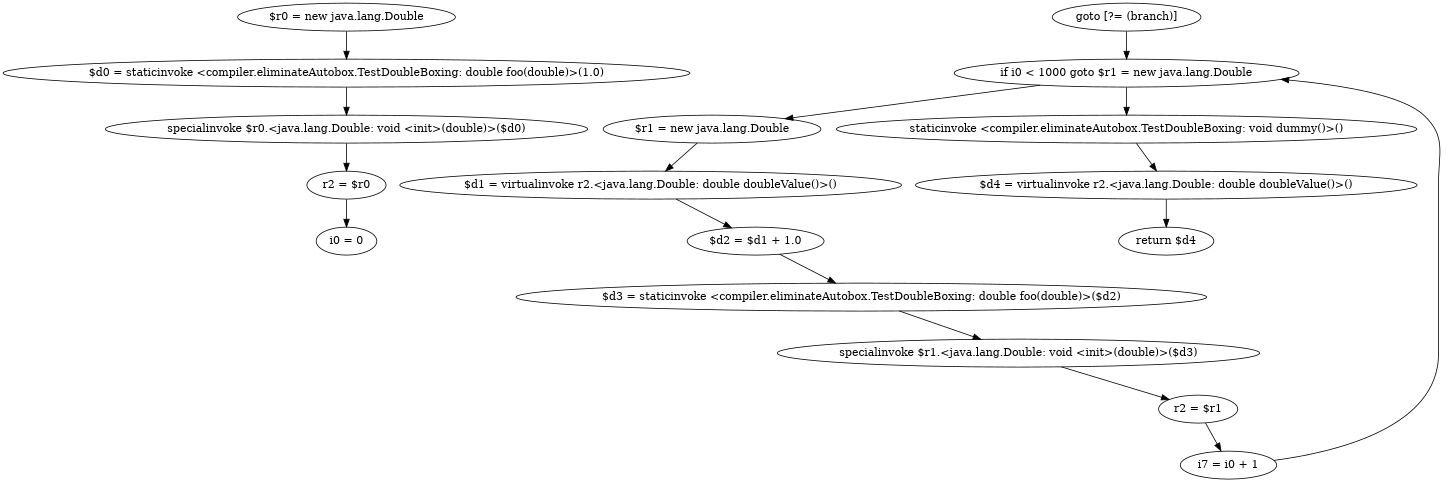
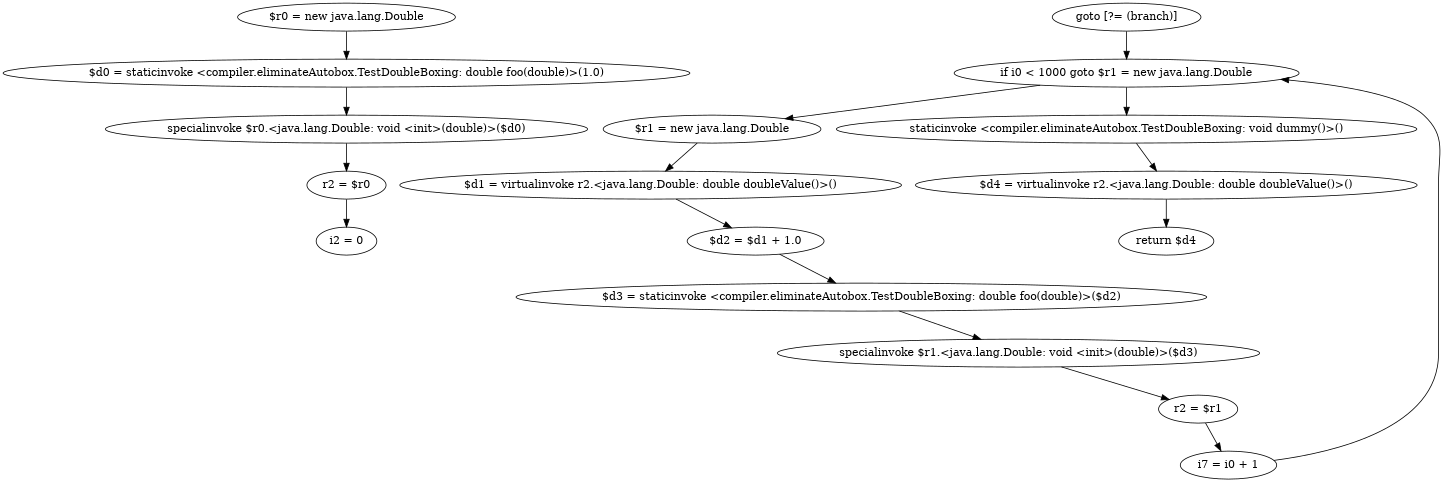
node "i0 = 0": label "i0 = 0" -> "i2 = 0"
